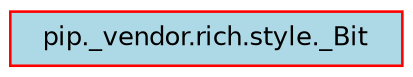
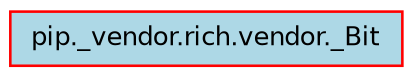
node "pip._vendor.rich.style._Bit": label "pip._vendor.rich.style._Bit" -> "pip._vendor.rich.vendor._Bit"
